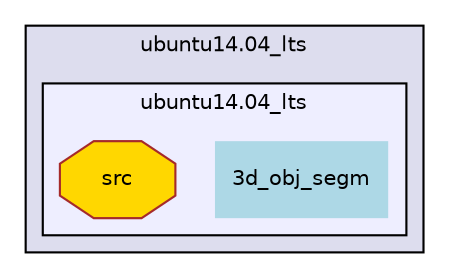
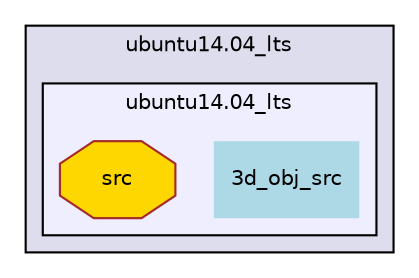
node "3d_obj_segm": label "3d_obj_segm" -> "3d_obj_src"
